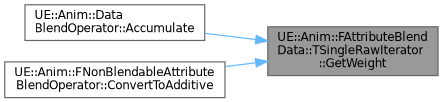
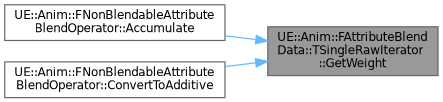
node "UE::Anim::Data BlendOperator::Accumulate": label "UE::Anim::Data BlendOperator::Accumulate" -> "UE::Anim::FNonBlendableAttribute BlendOperator::Accumulate"
